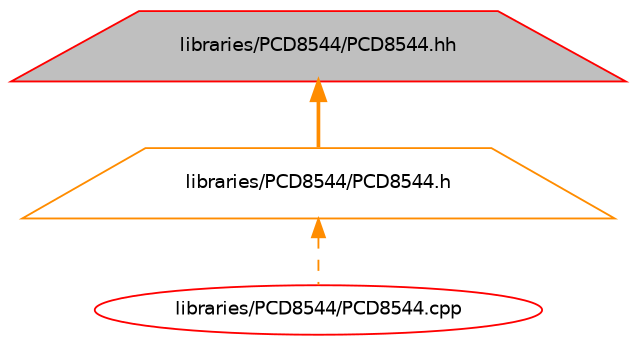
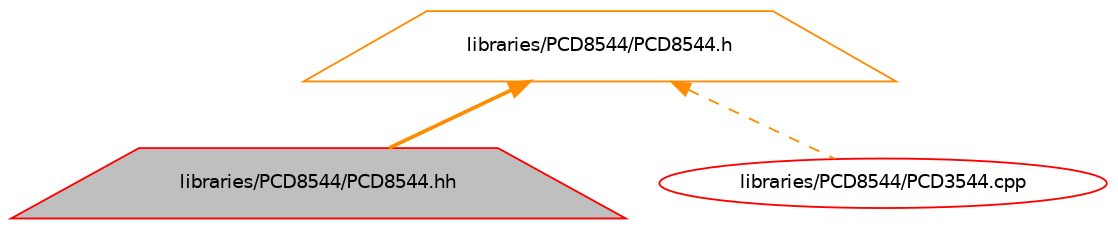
edge "libraries/PCD8544/PCD8544.h" -> "libraries/PCD8544/PCD8544.hh": reversed
node "libraries/PCD8544/PCD8544.cpp": label "libraries/PCD8544/PCD8544.cpp" -> "libraries/PCD8544/PCD3544.cpp"
